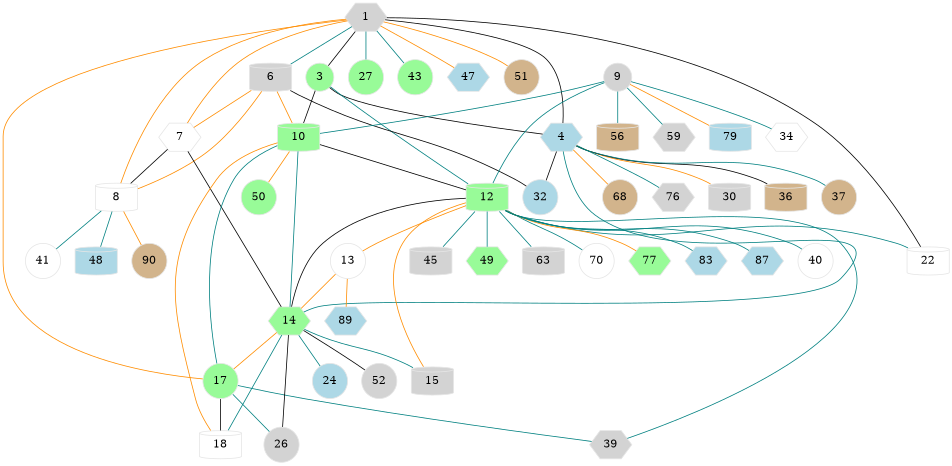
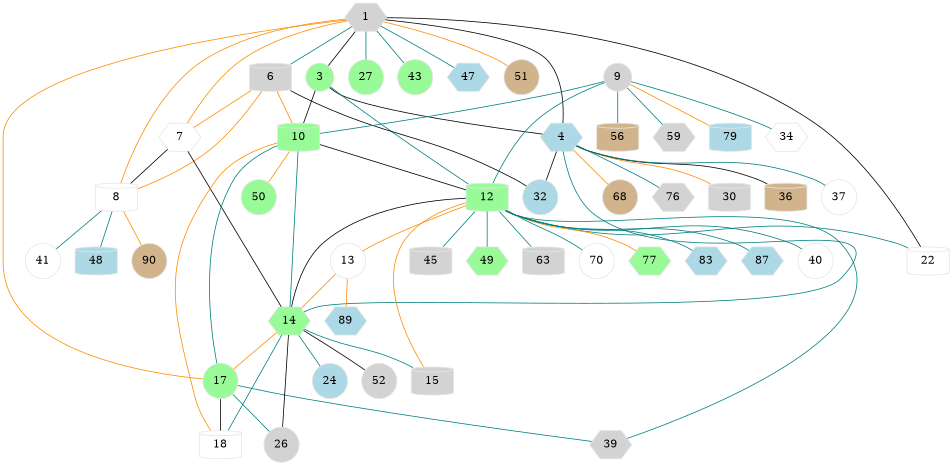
edge "1" -- "47": color darkorange -> teal
node "37": fillcolor tan -> white
